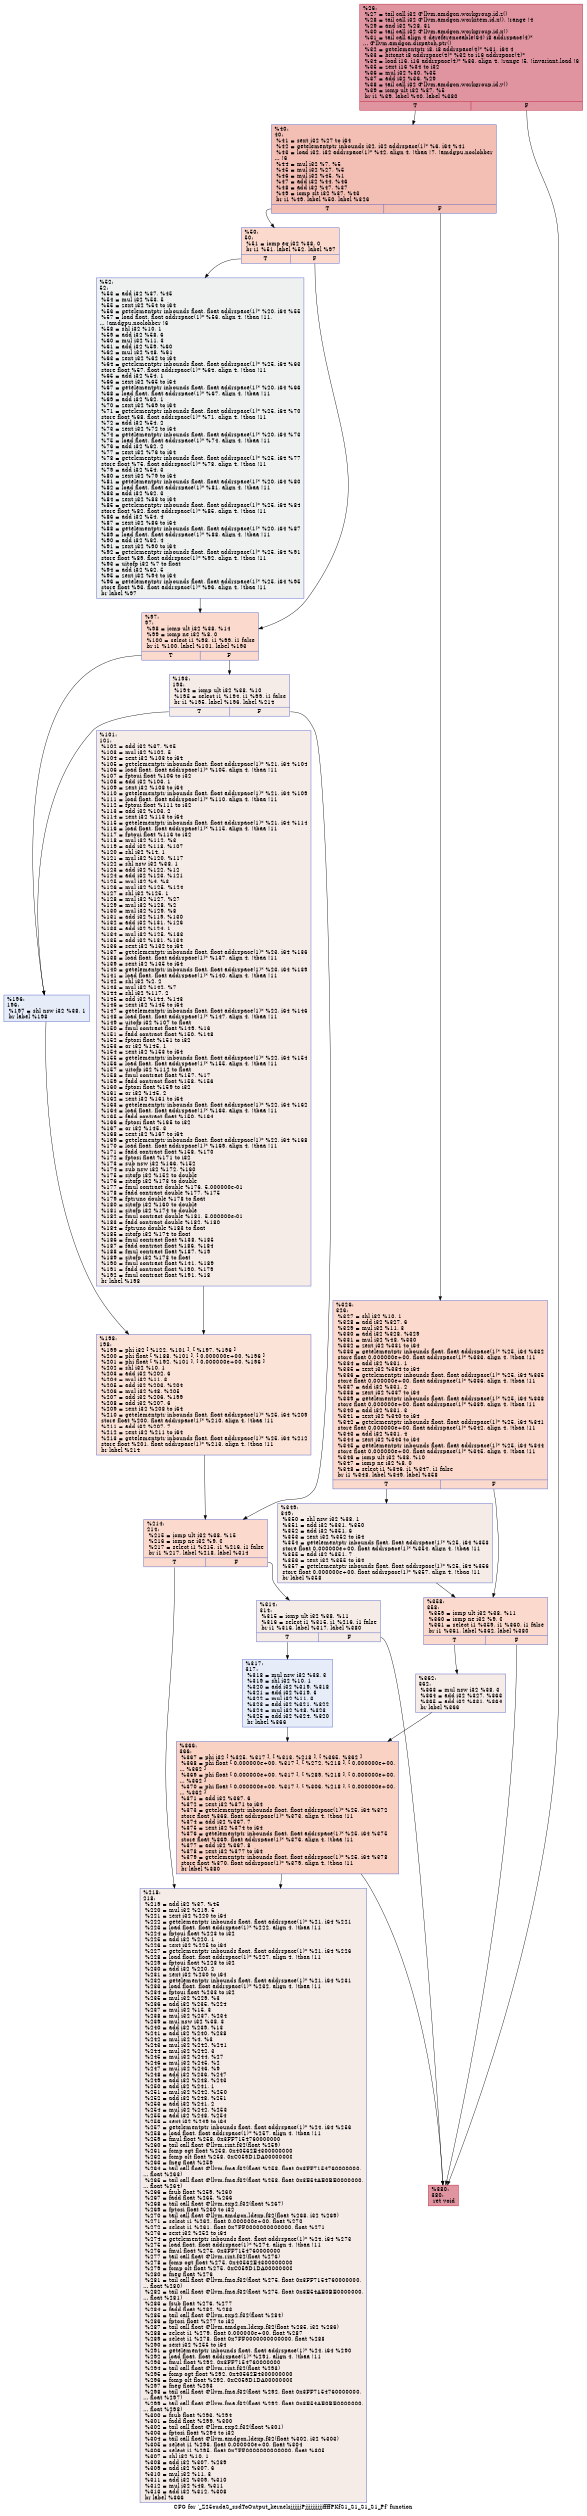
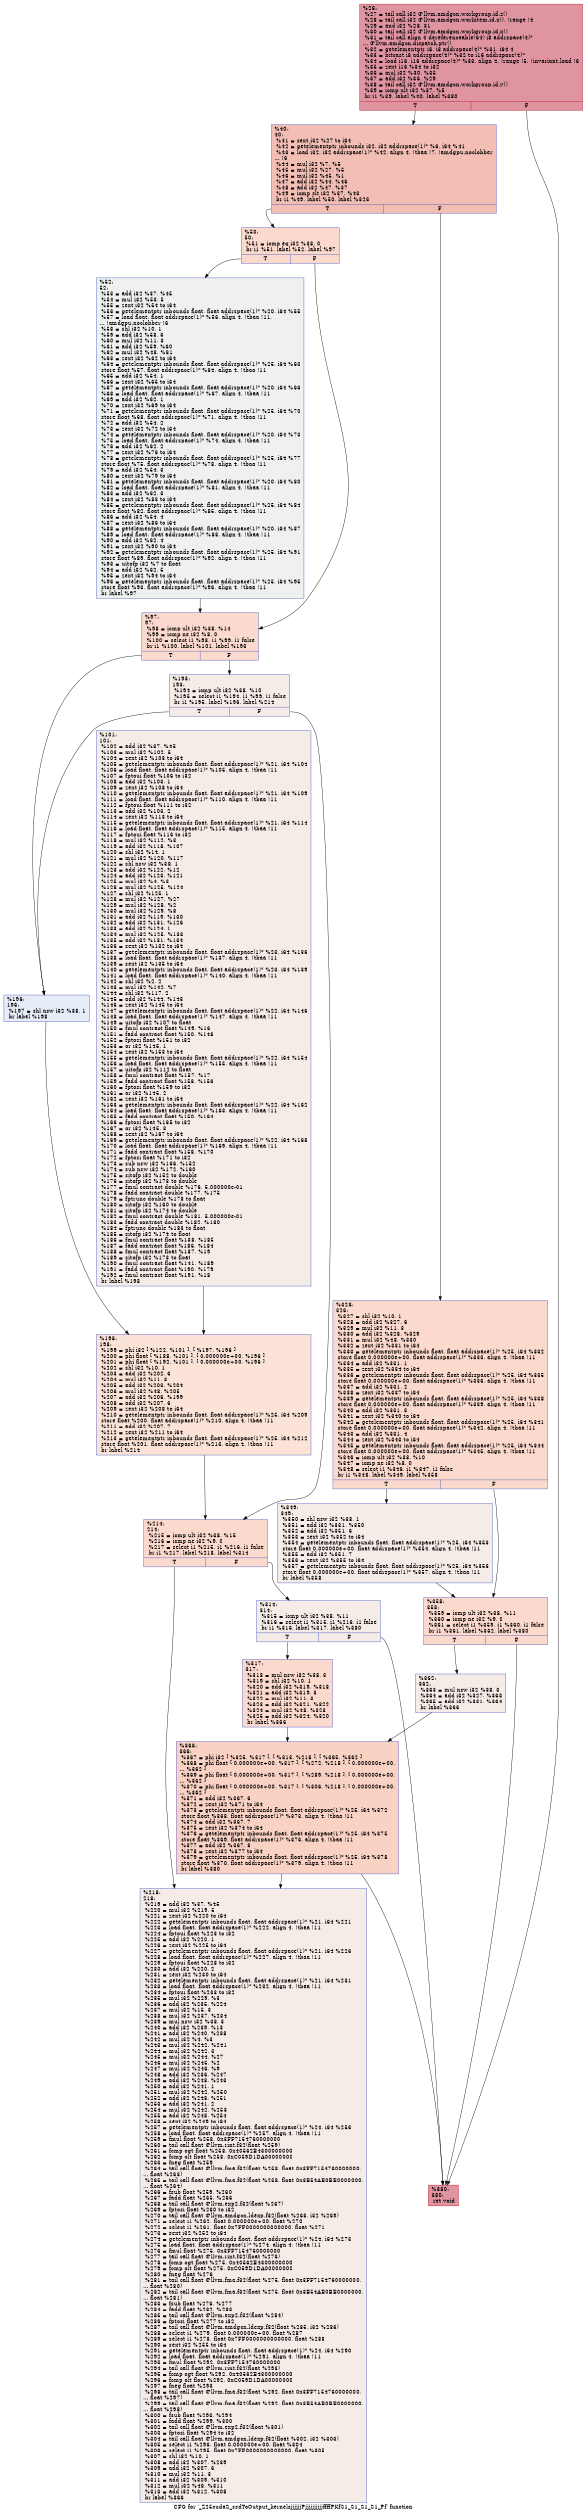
node "%317:": fillcolor #c7d7f070 -> #f7ac8e70
